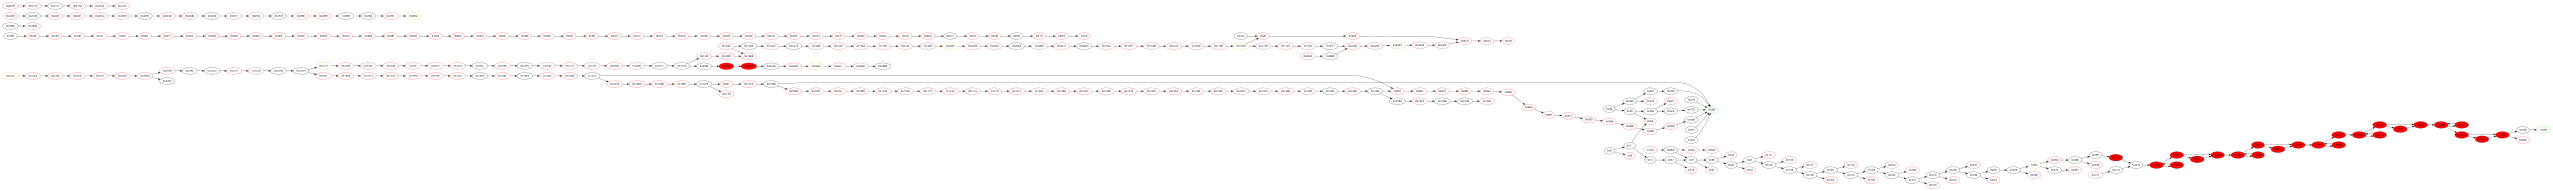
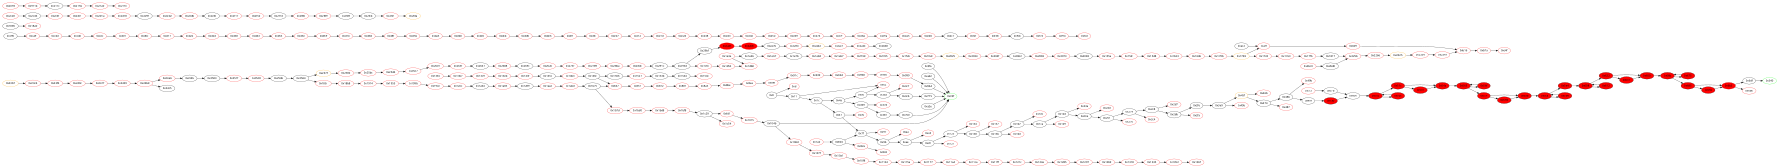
edge "0x136f" -> "0x138c": removed
edge "0x1c" -> "0x4a": added
edge "0x46b" -> "0x48b": now "0x474" -> "0x48b"
